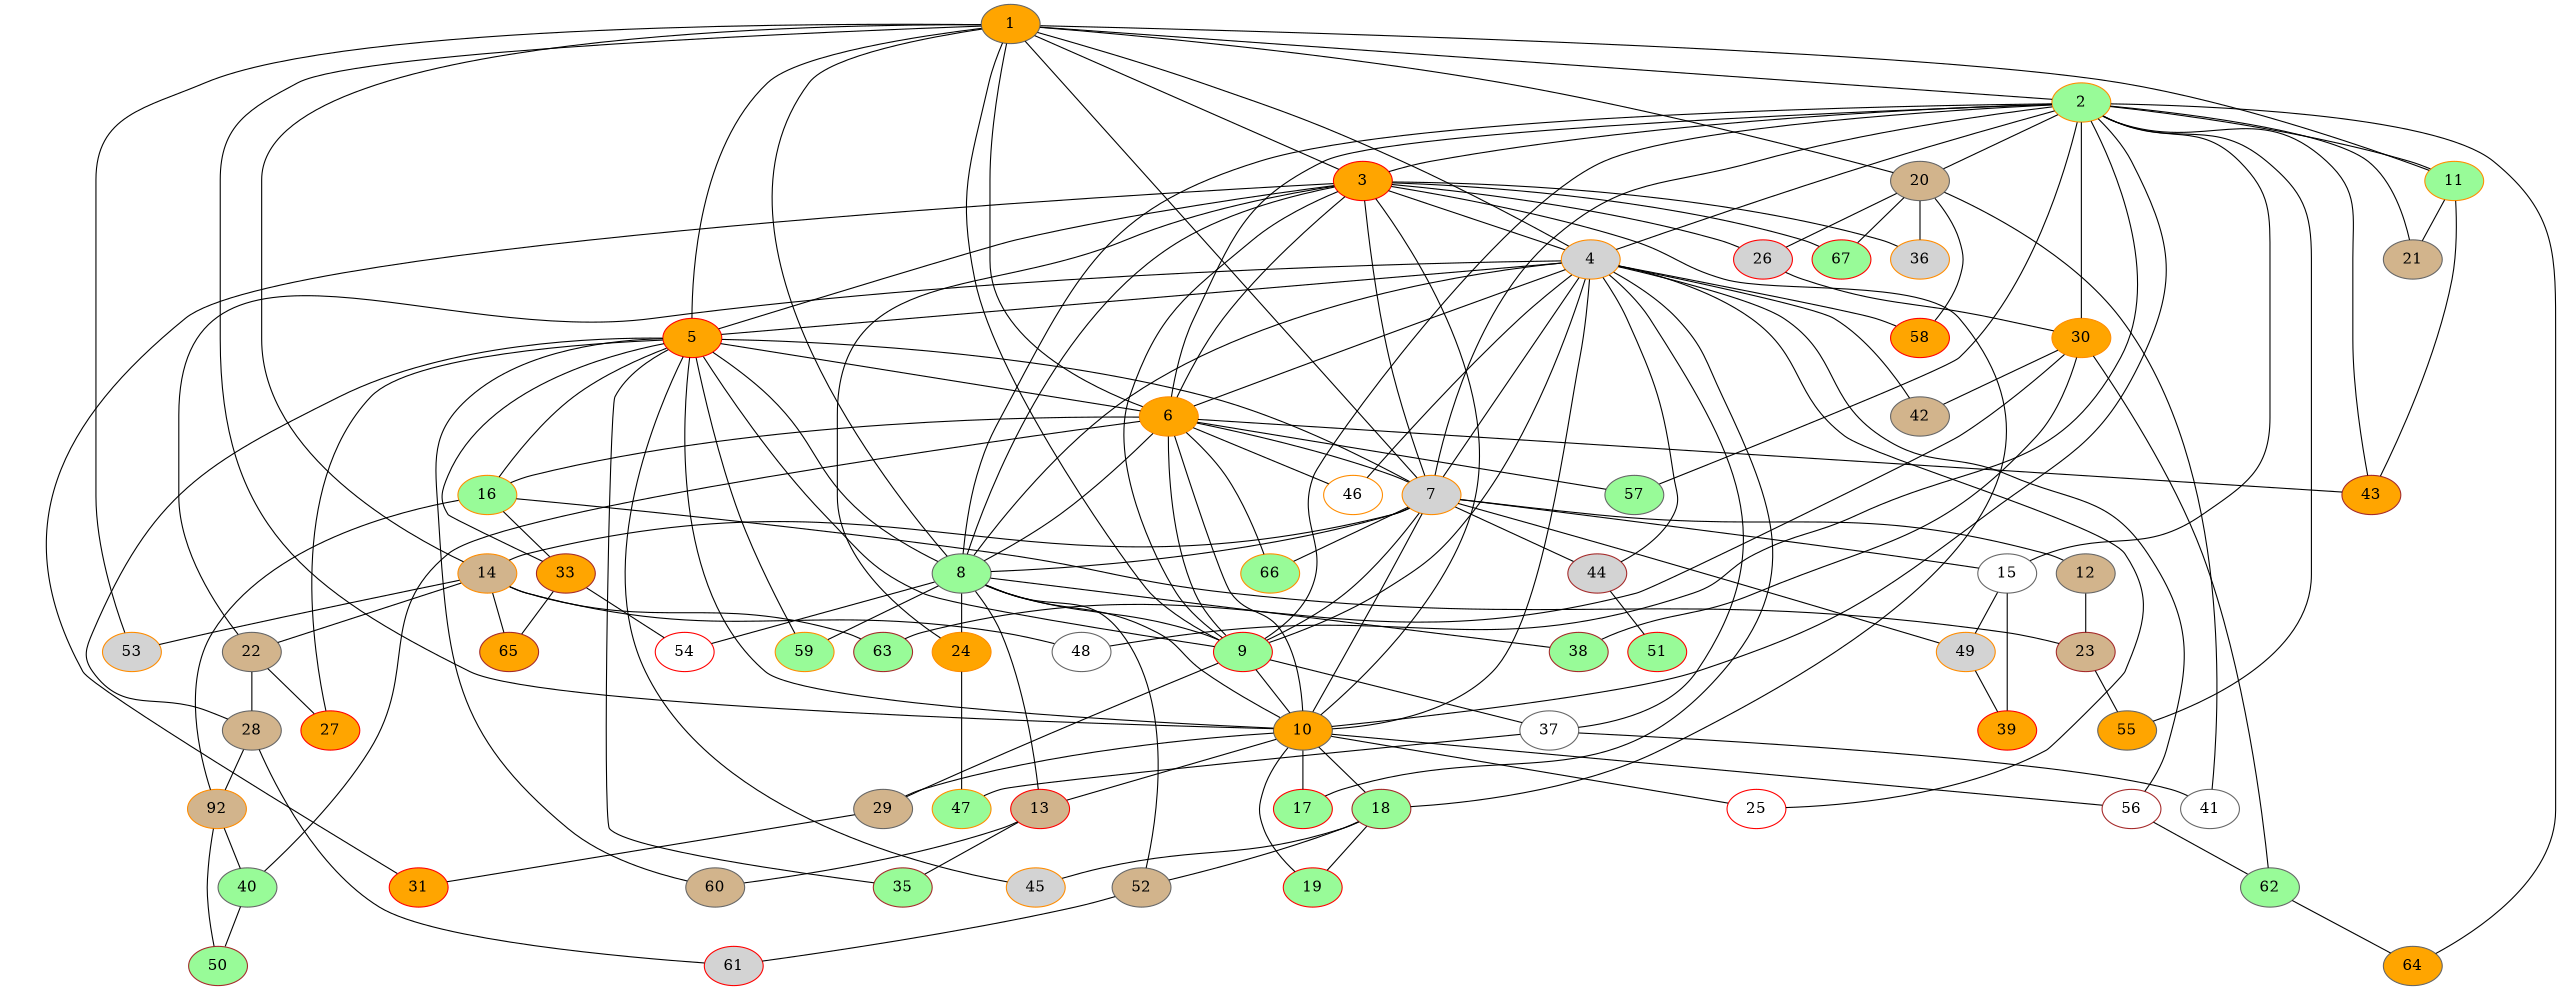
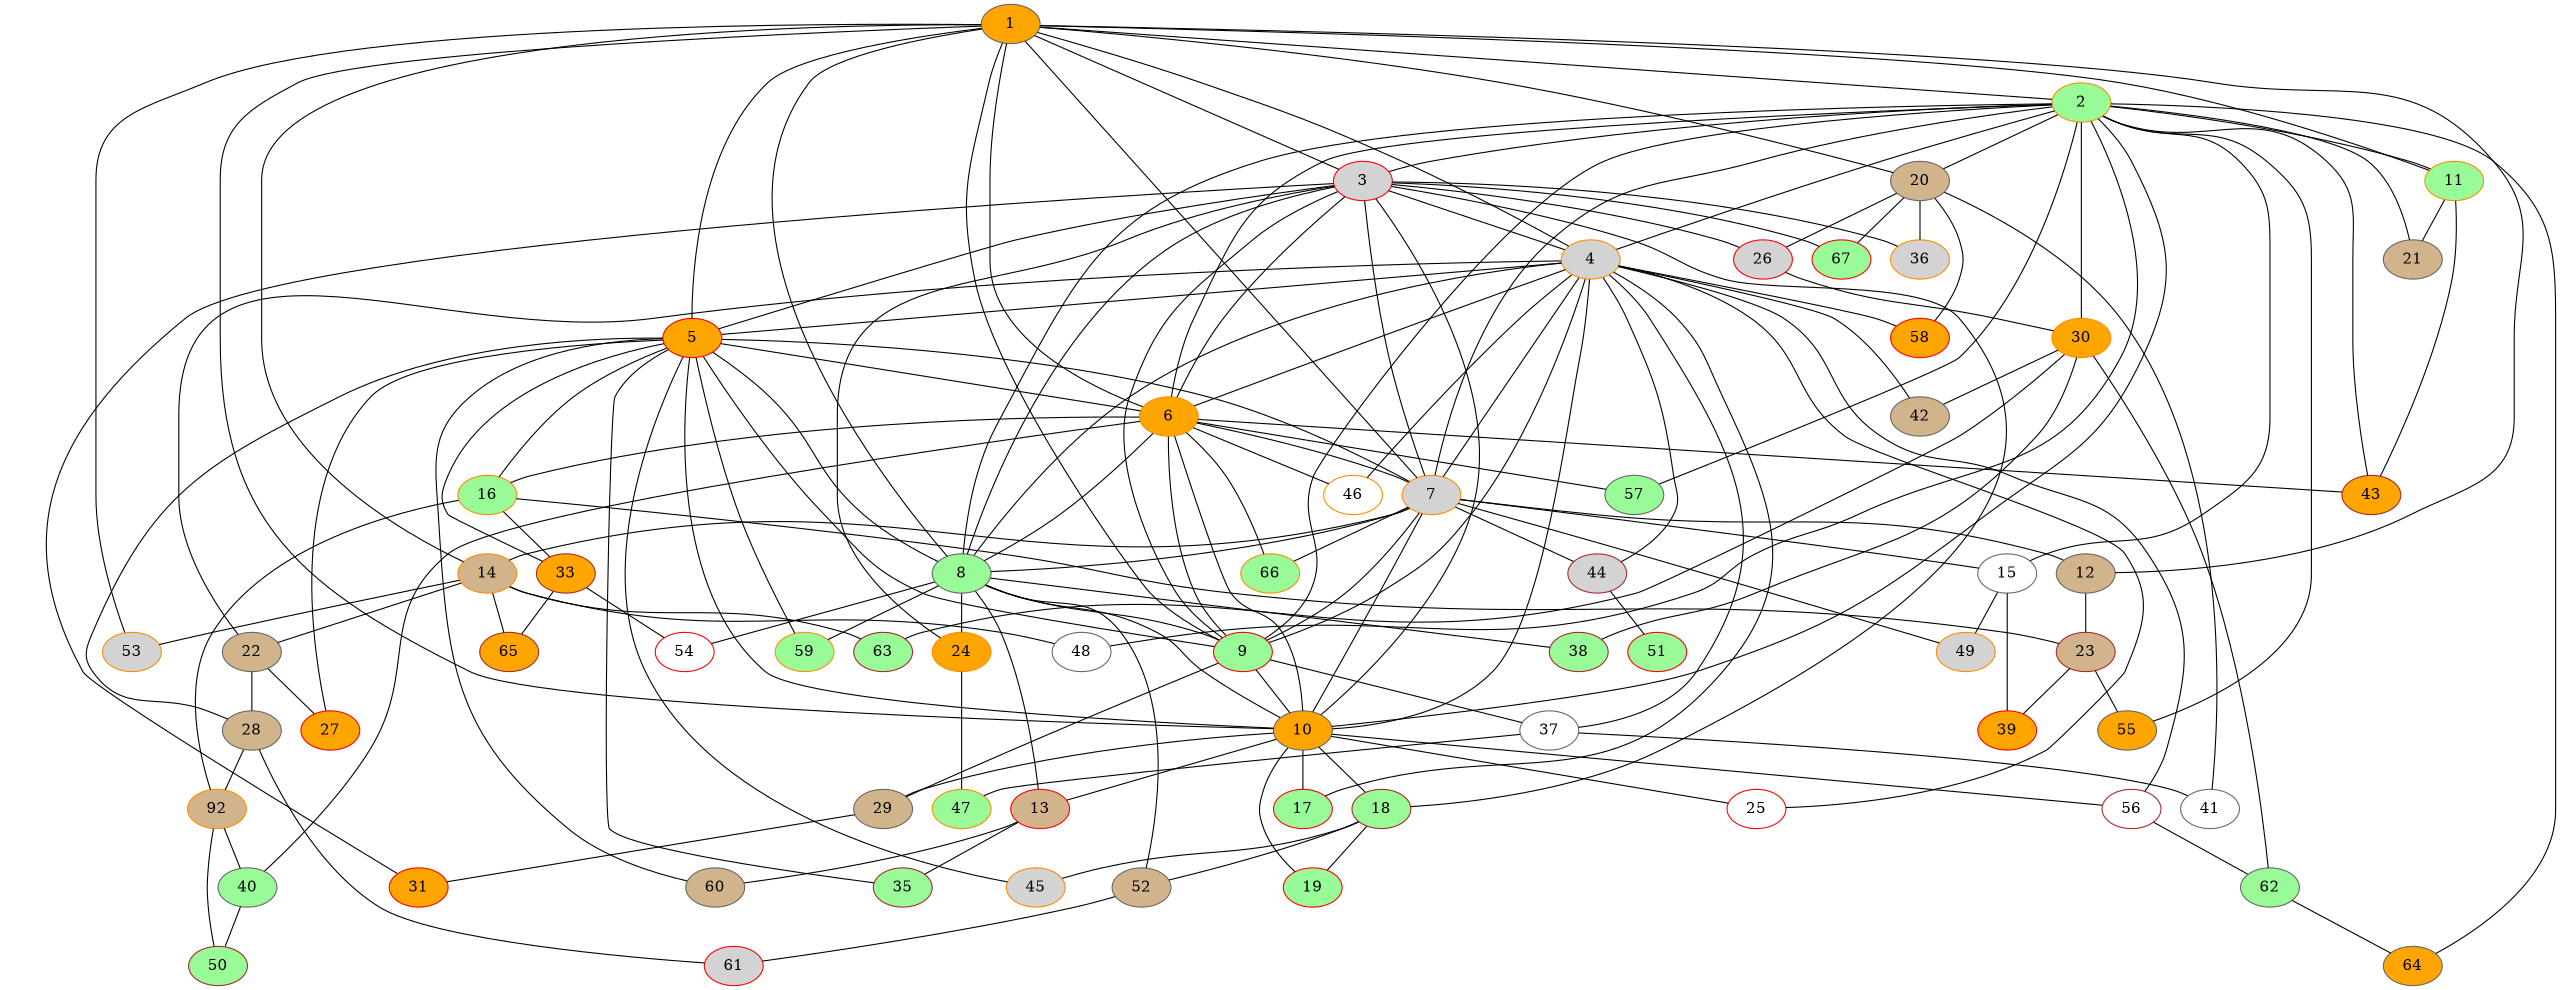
edge "1" -- "12": added
node "3": fillcolor orange -> lightgrey
edge "49" -- "39": now "23" -- "39"
